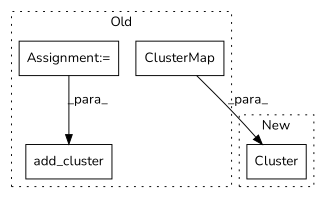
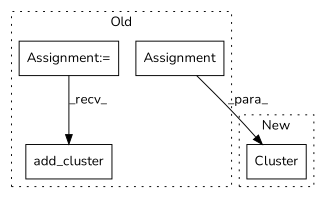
node "ClusterMap": label "ClusterMap" -> "Assignment"
edge "Assignment:=" -> "add_cluster": label "_para_" -> "_recv_"
